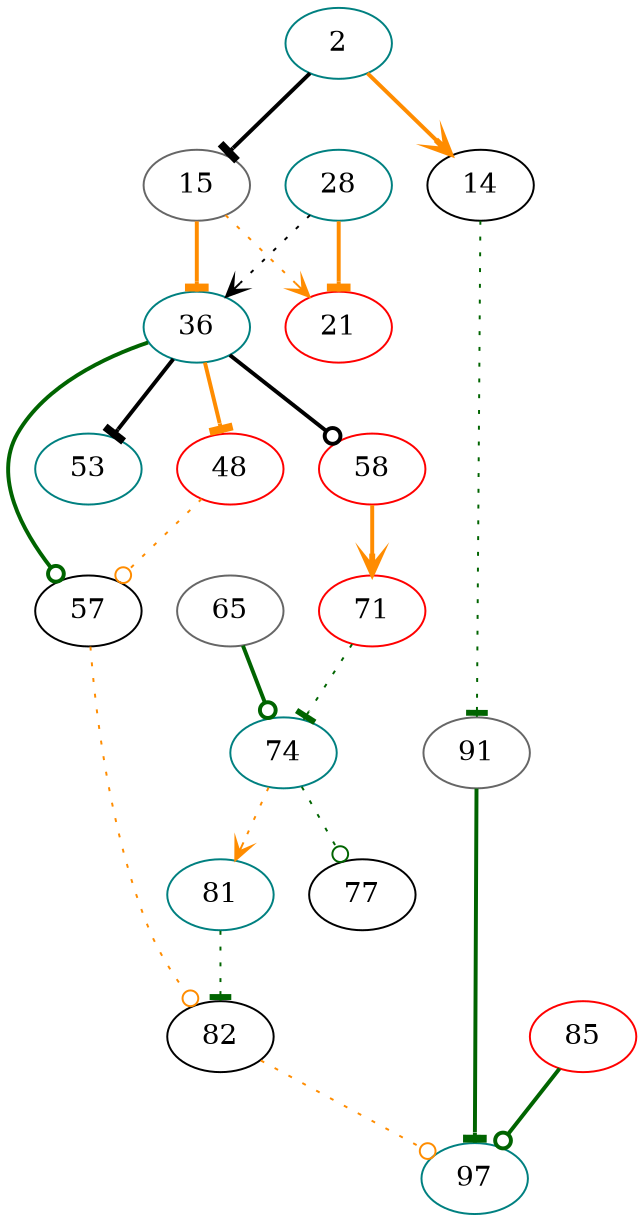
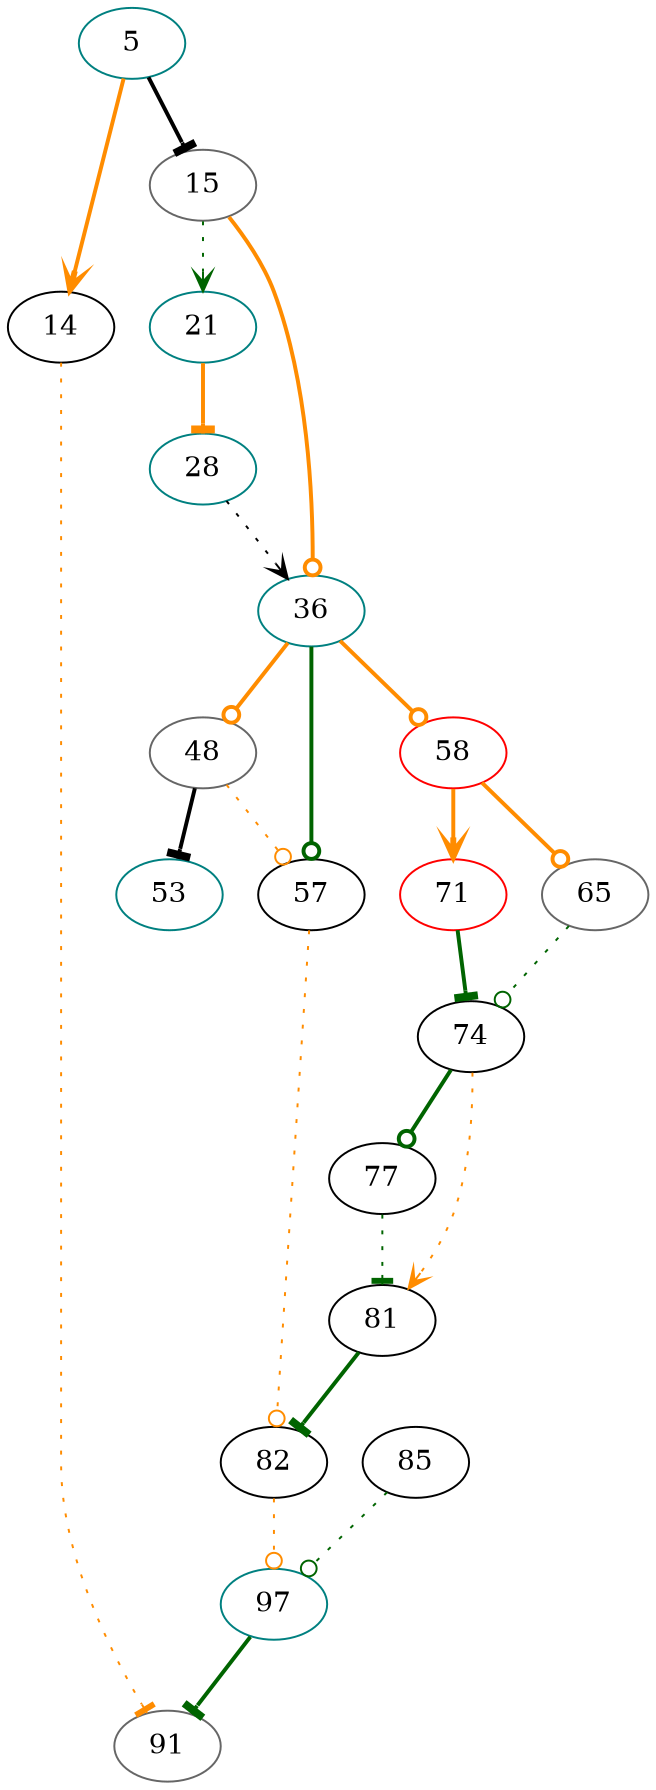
node "2": label "2" -> "5"
edge "15" -> "21": color darkorange -> darkgreen
edge "15" -> "36": arrowhead tee -> odot
edge "28" -> "21": reversed
node "21": color red -> teal
edge "36" -> "48": arrowhead tee -> odot
edge "36" -> "58": color black -> darkorange
edge "36" -> "53": now "48" -> "53"
edge "14" -> "91": color darkgreen -> darkorange
node "48": color red -> gray40
edge "65" -> "74": style bold -> dotted
edge "71" -> "74": style dotted -> bold
node "74": color teal -> black
edge "74" -> "77": style dotted -> bold
edge "58" -> "65": added
node "81": color teal -> black
edge "91" -> "97": reversed
edge "81" -> "82": style dotted -> bold
node "85": color red -> black
edge "85" -> "97": style bold -> dotted
edge "77" -> "81": added
